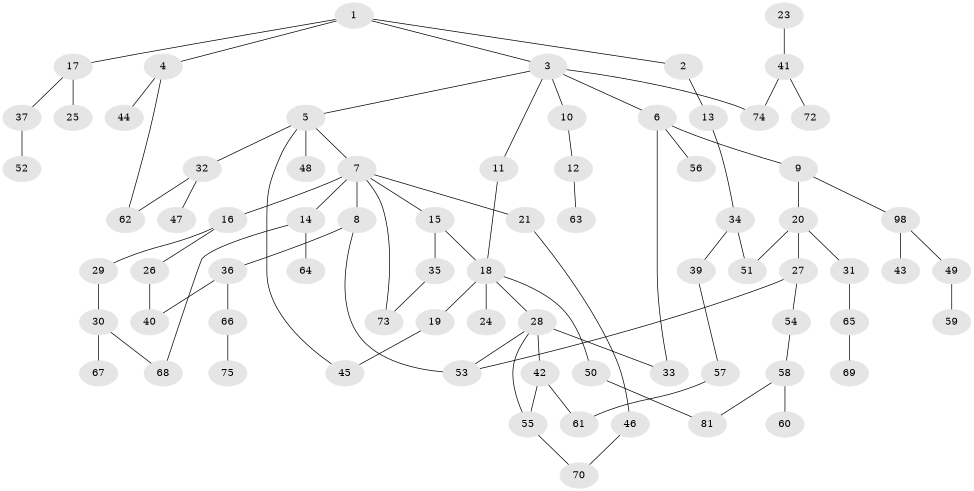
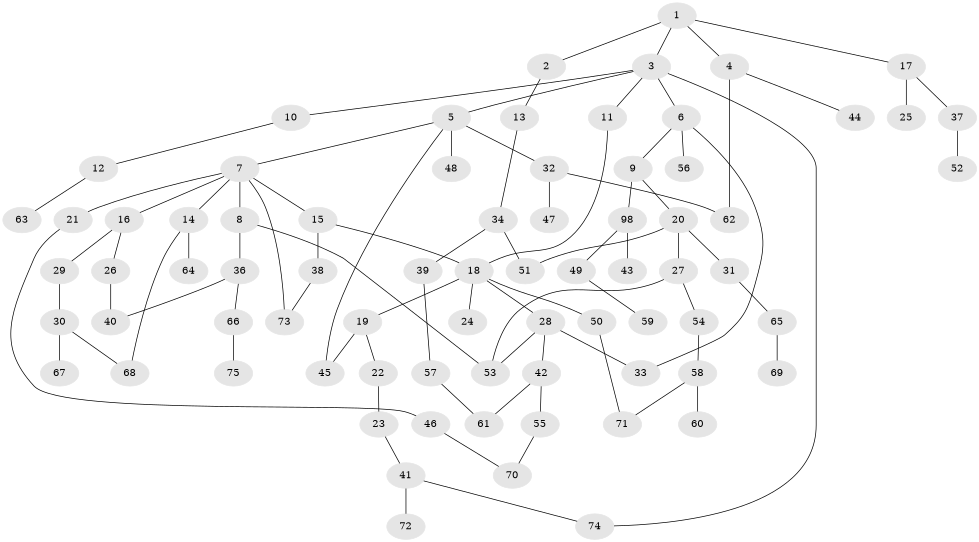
node "35": label "35" -> "38"
edge "28" -- "55": removed
node "22": added
node "81": label "81" -> "71"
